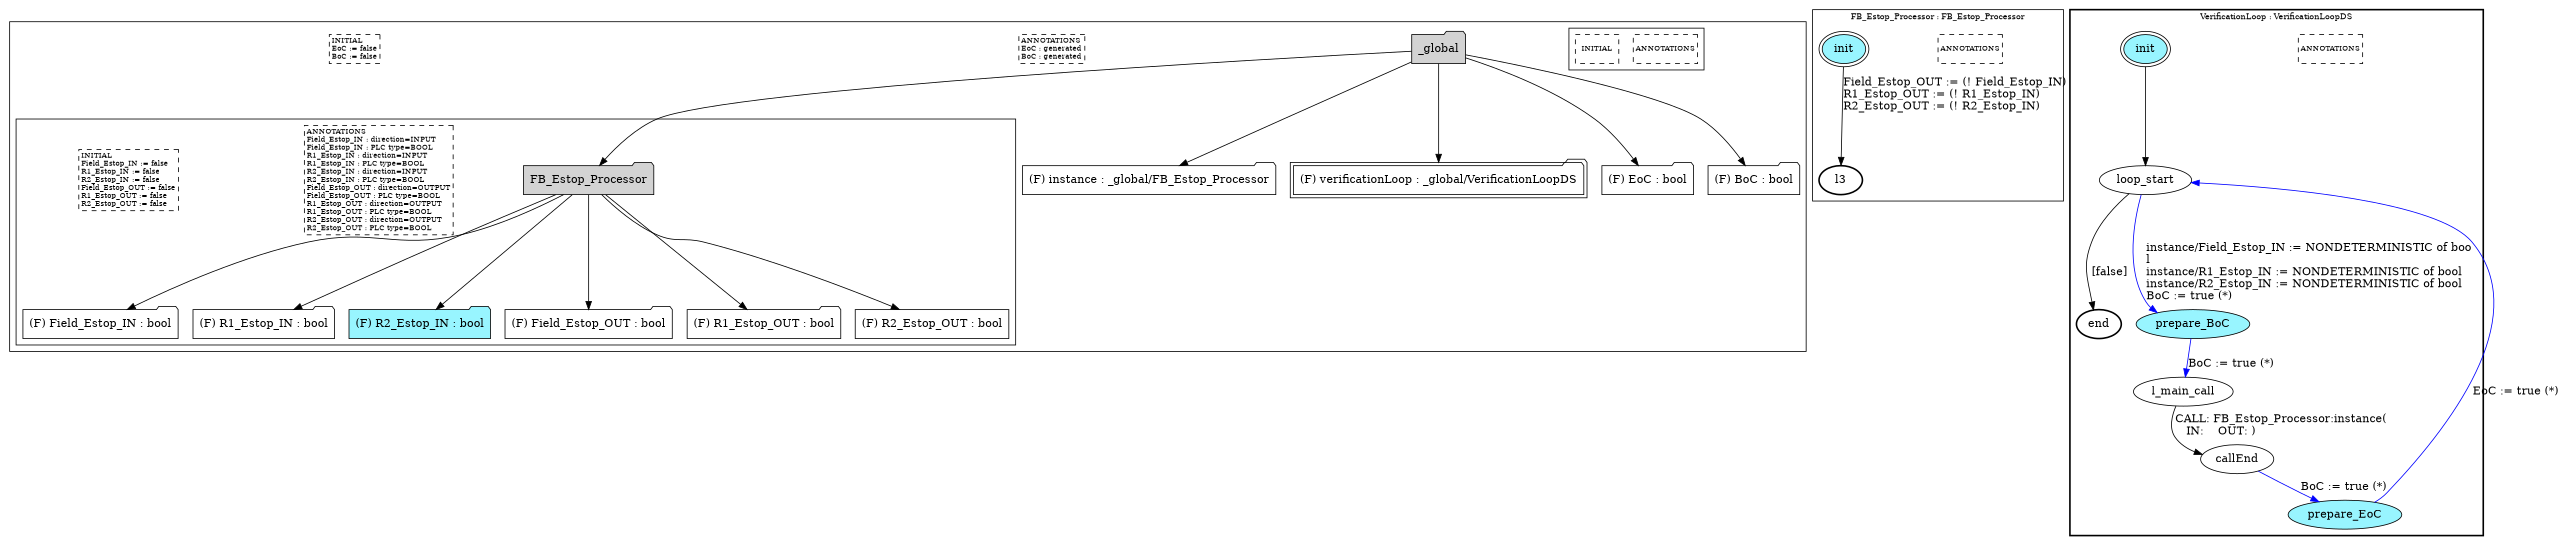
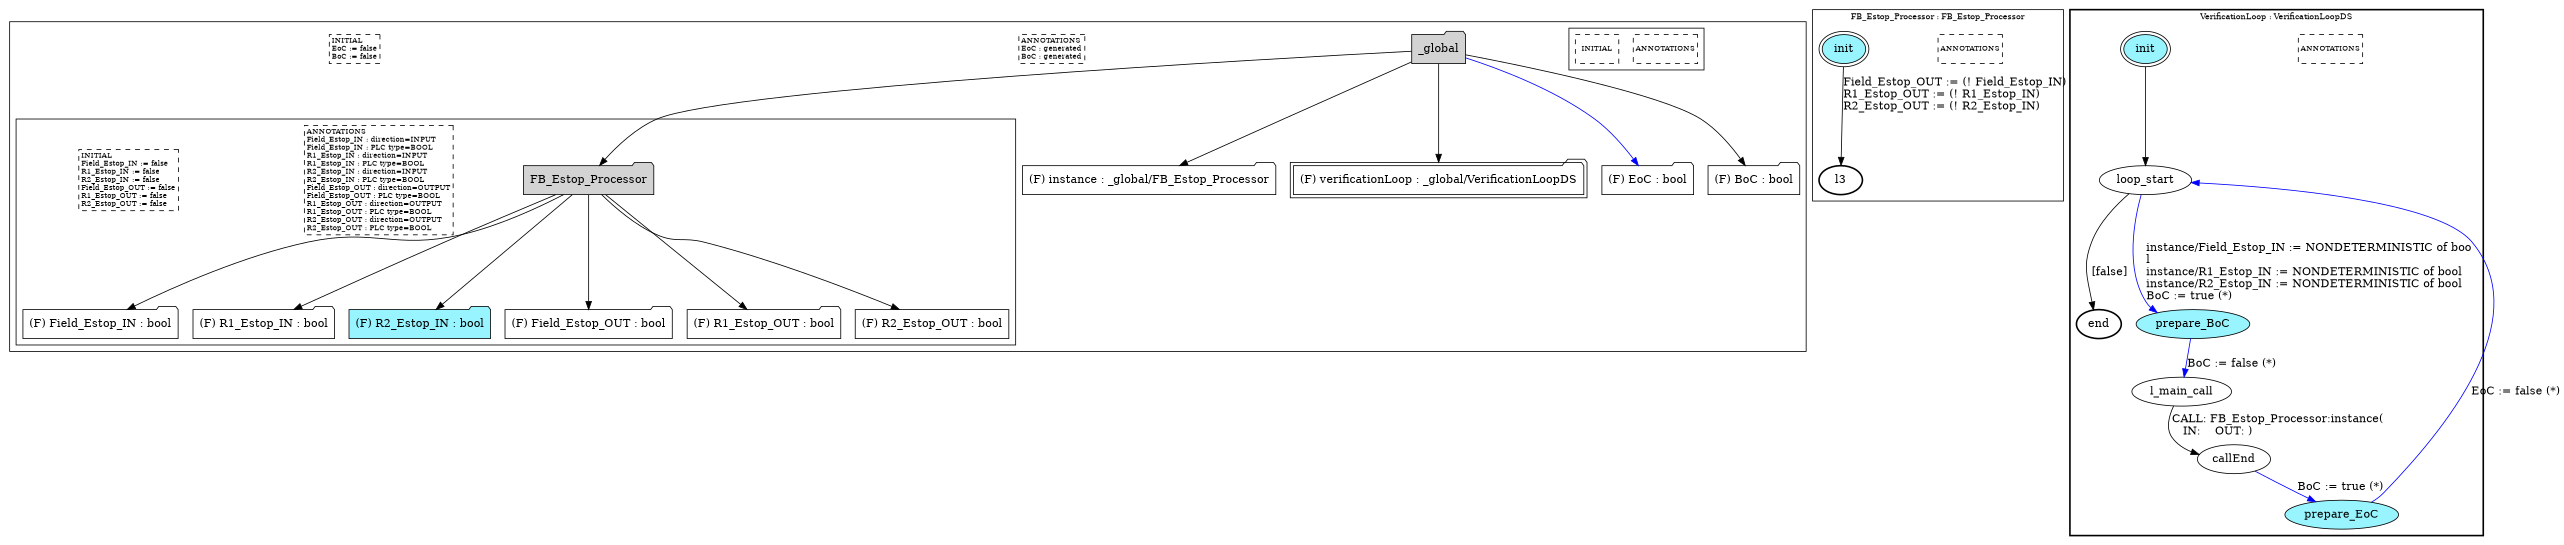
edge "_global" -> "(F) EoC : bool": color black -> blue
edge "prepare_BoC" -> "l_main_call": label "BoC := true (*)" -> "BoC := false (*)"
edge "prepare_EoC" -> "loop_start": label "EoC := true (*)" -> "EoC := false (*)"
